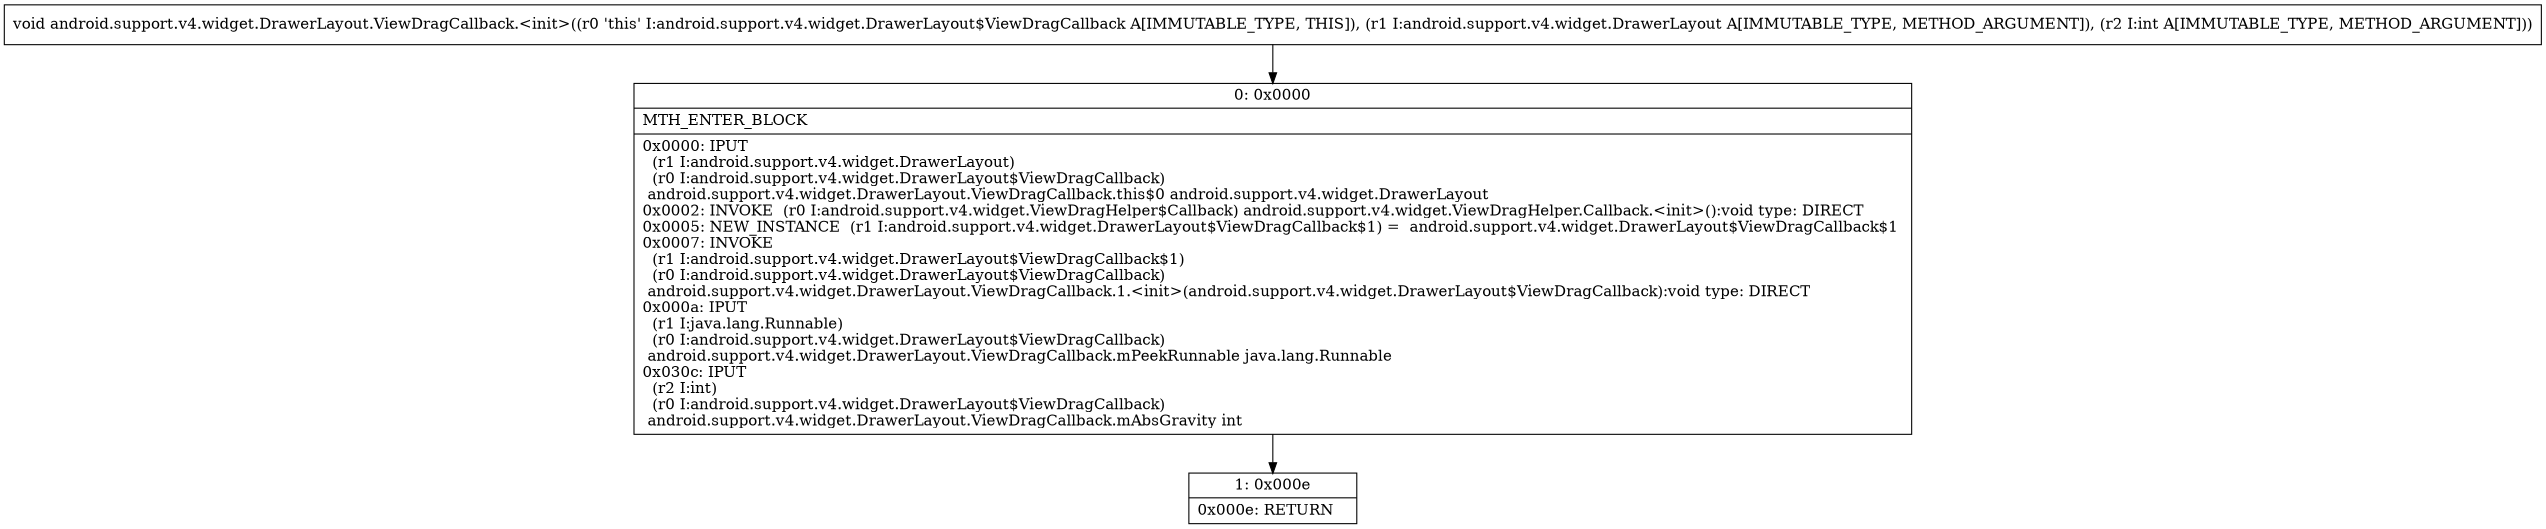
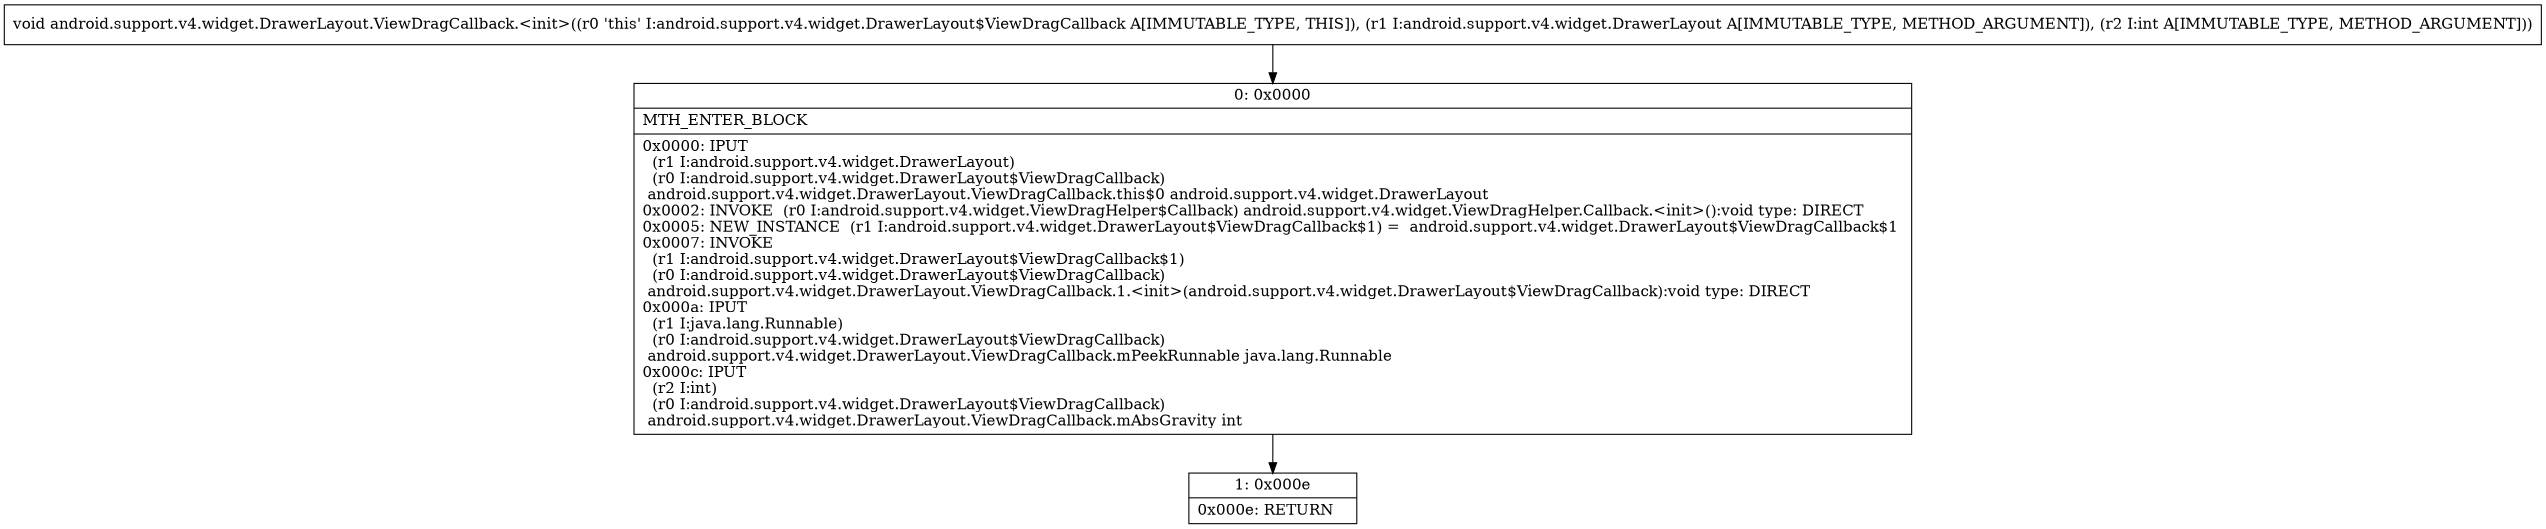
node "0: 0x0000": text "0x030c: IPUT" -> "0x000c: IPUT"
